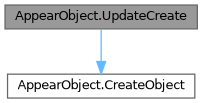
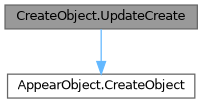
node "AppearObject.UpdateCreate": label "AppearObject.UpdateCreate" -> "CreateObject.UpdateCreate"
